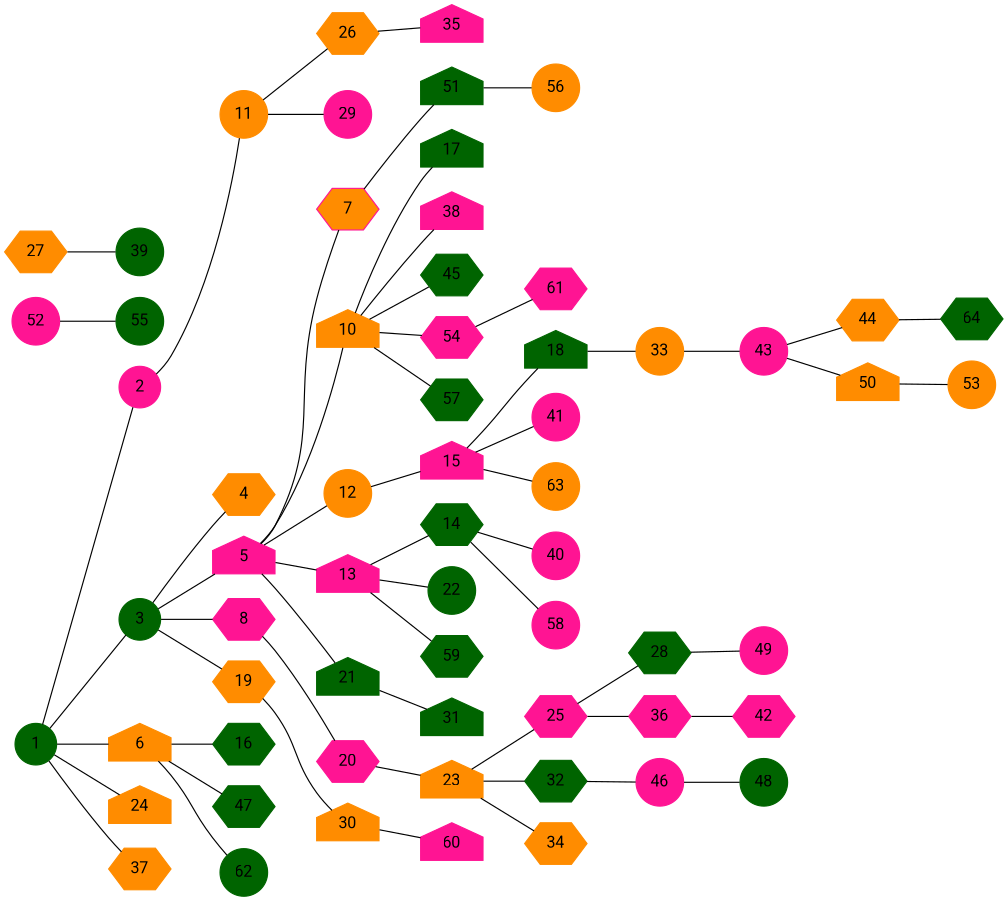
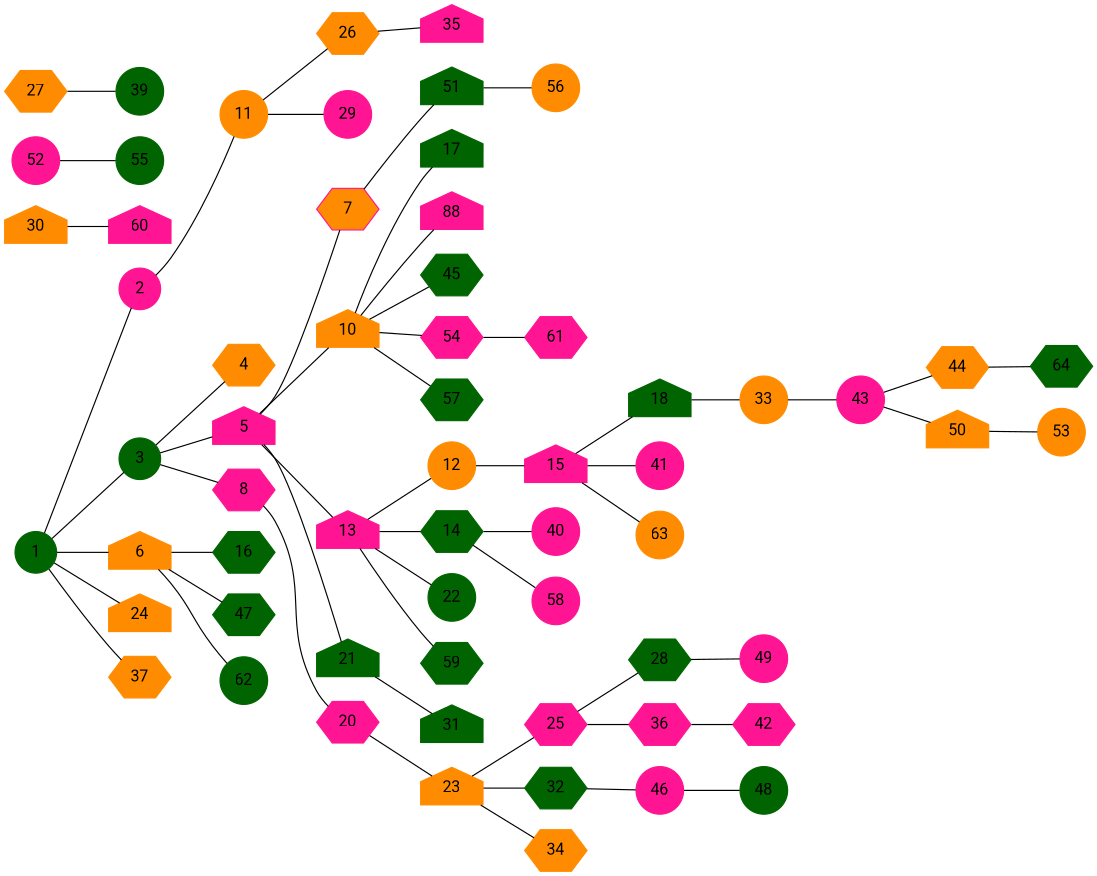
node "38": label "38" -> "88"
edge "12" -- "5": now "12" -- "13"
node "19": removed
